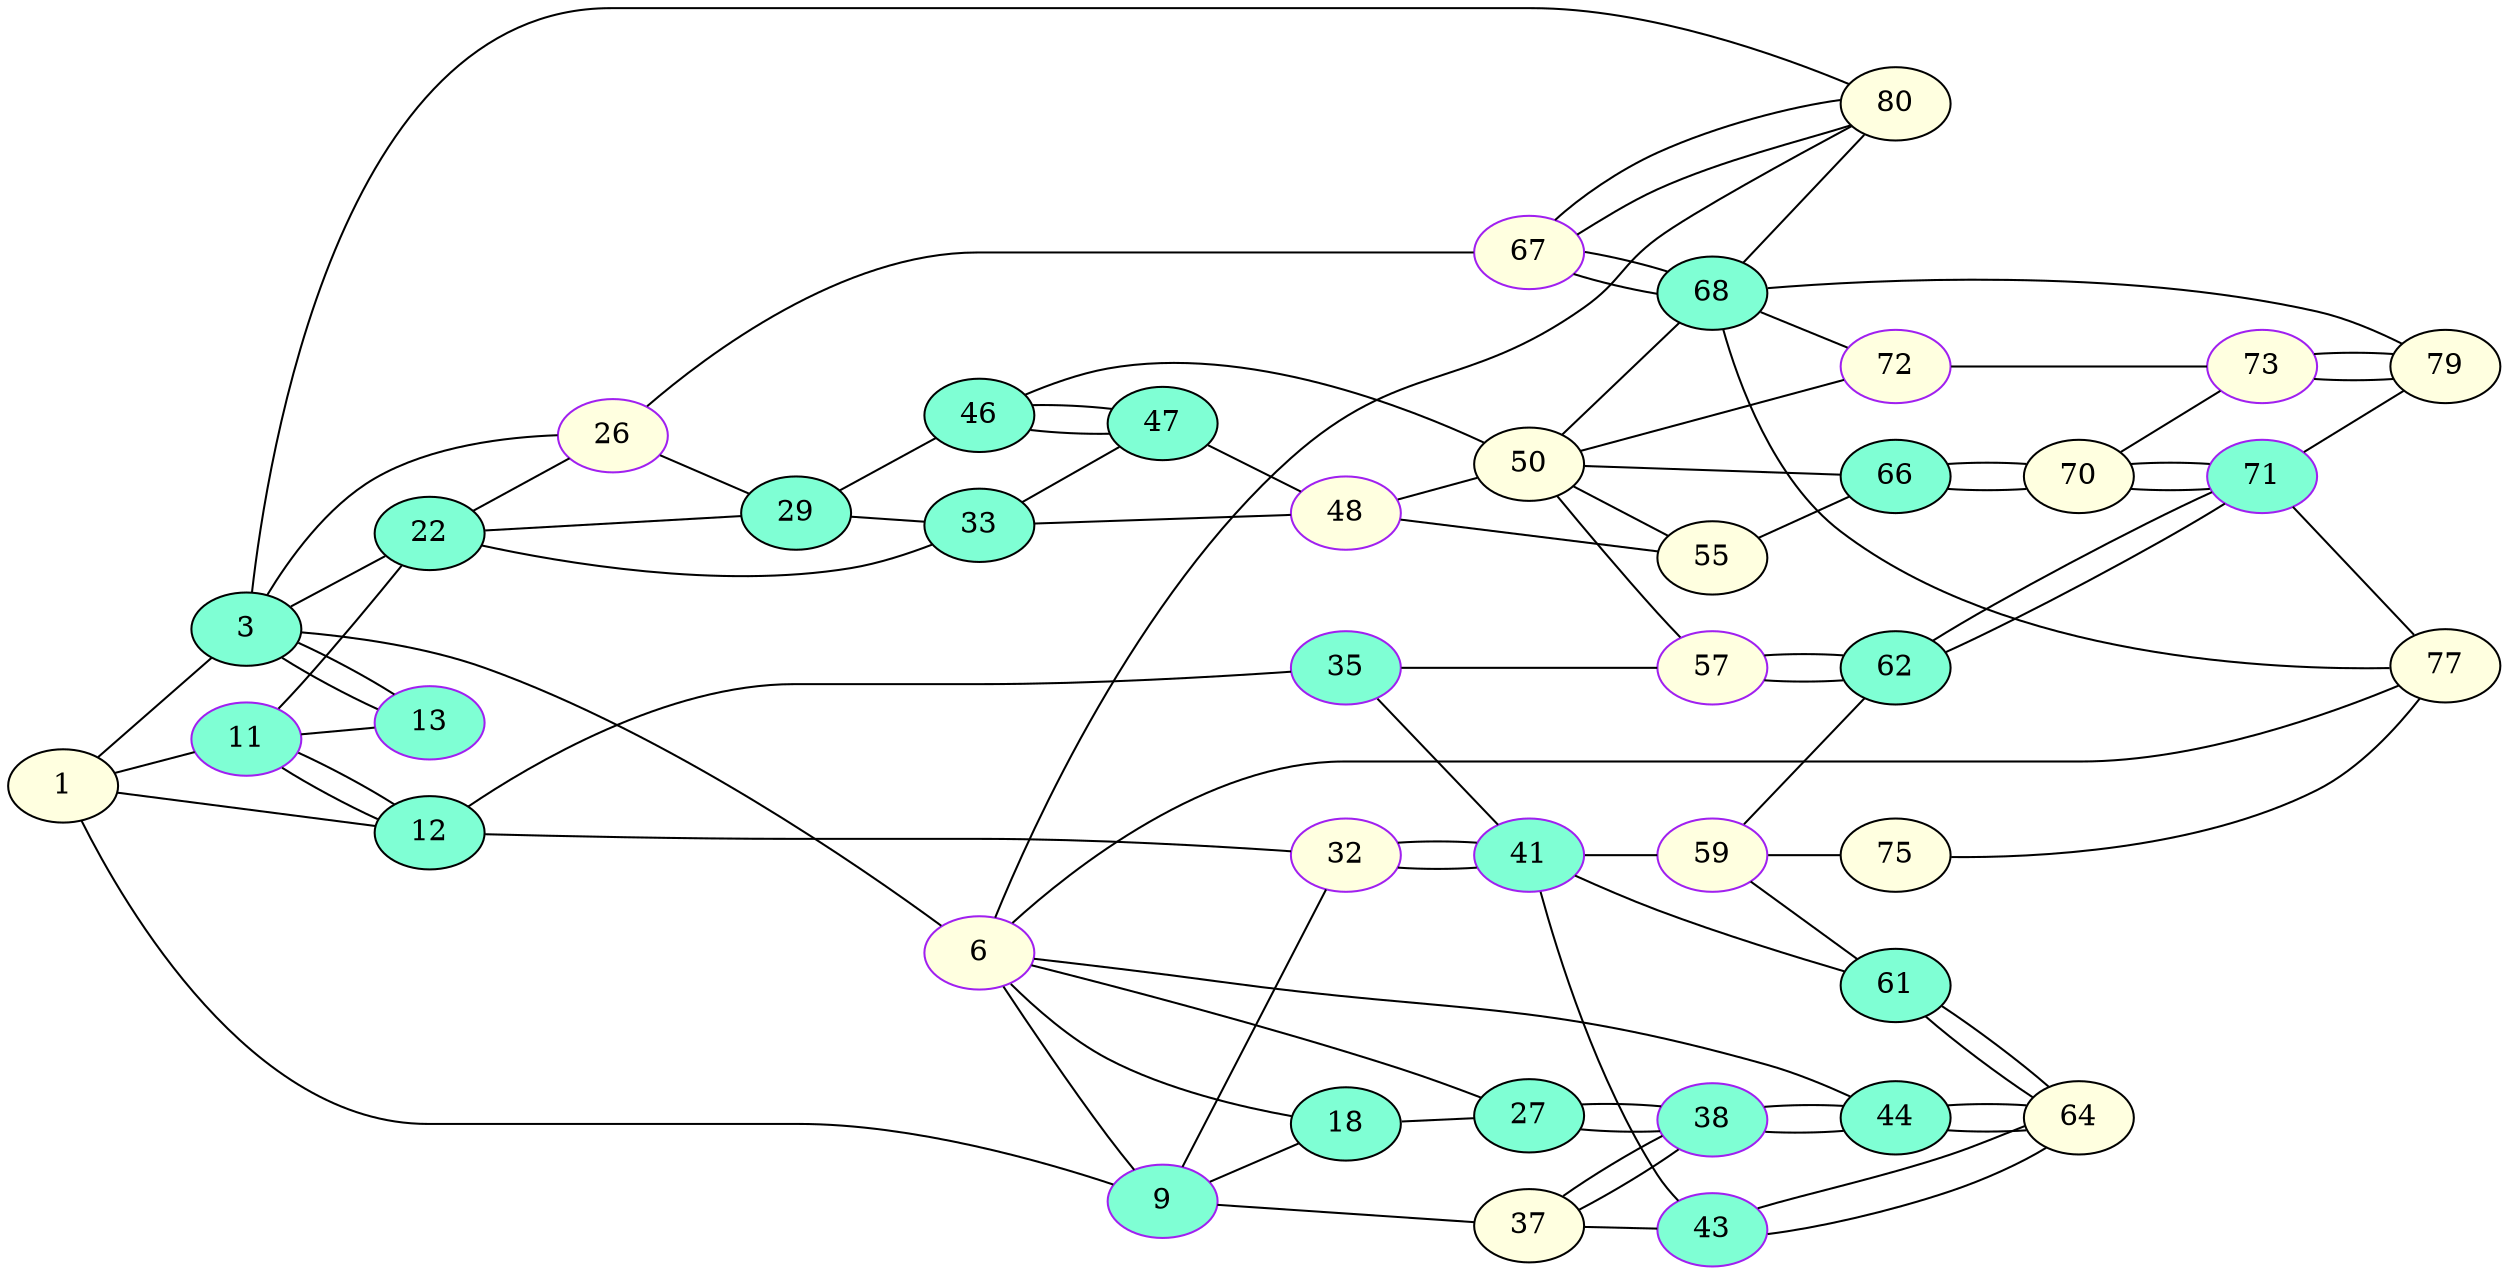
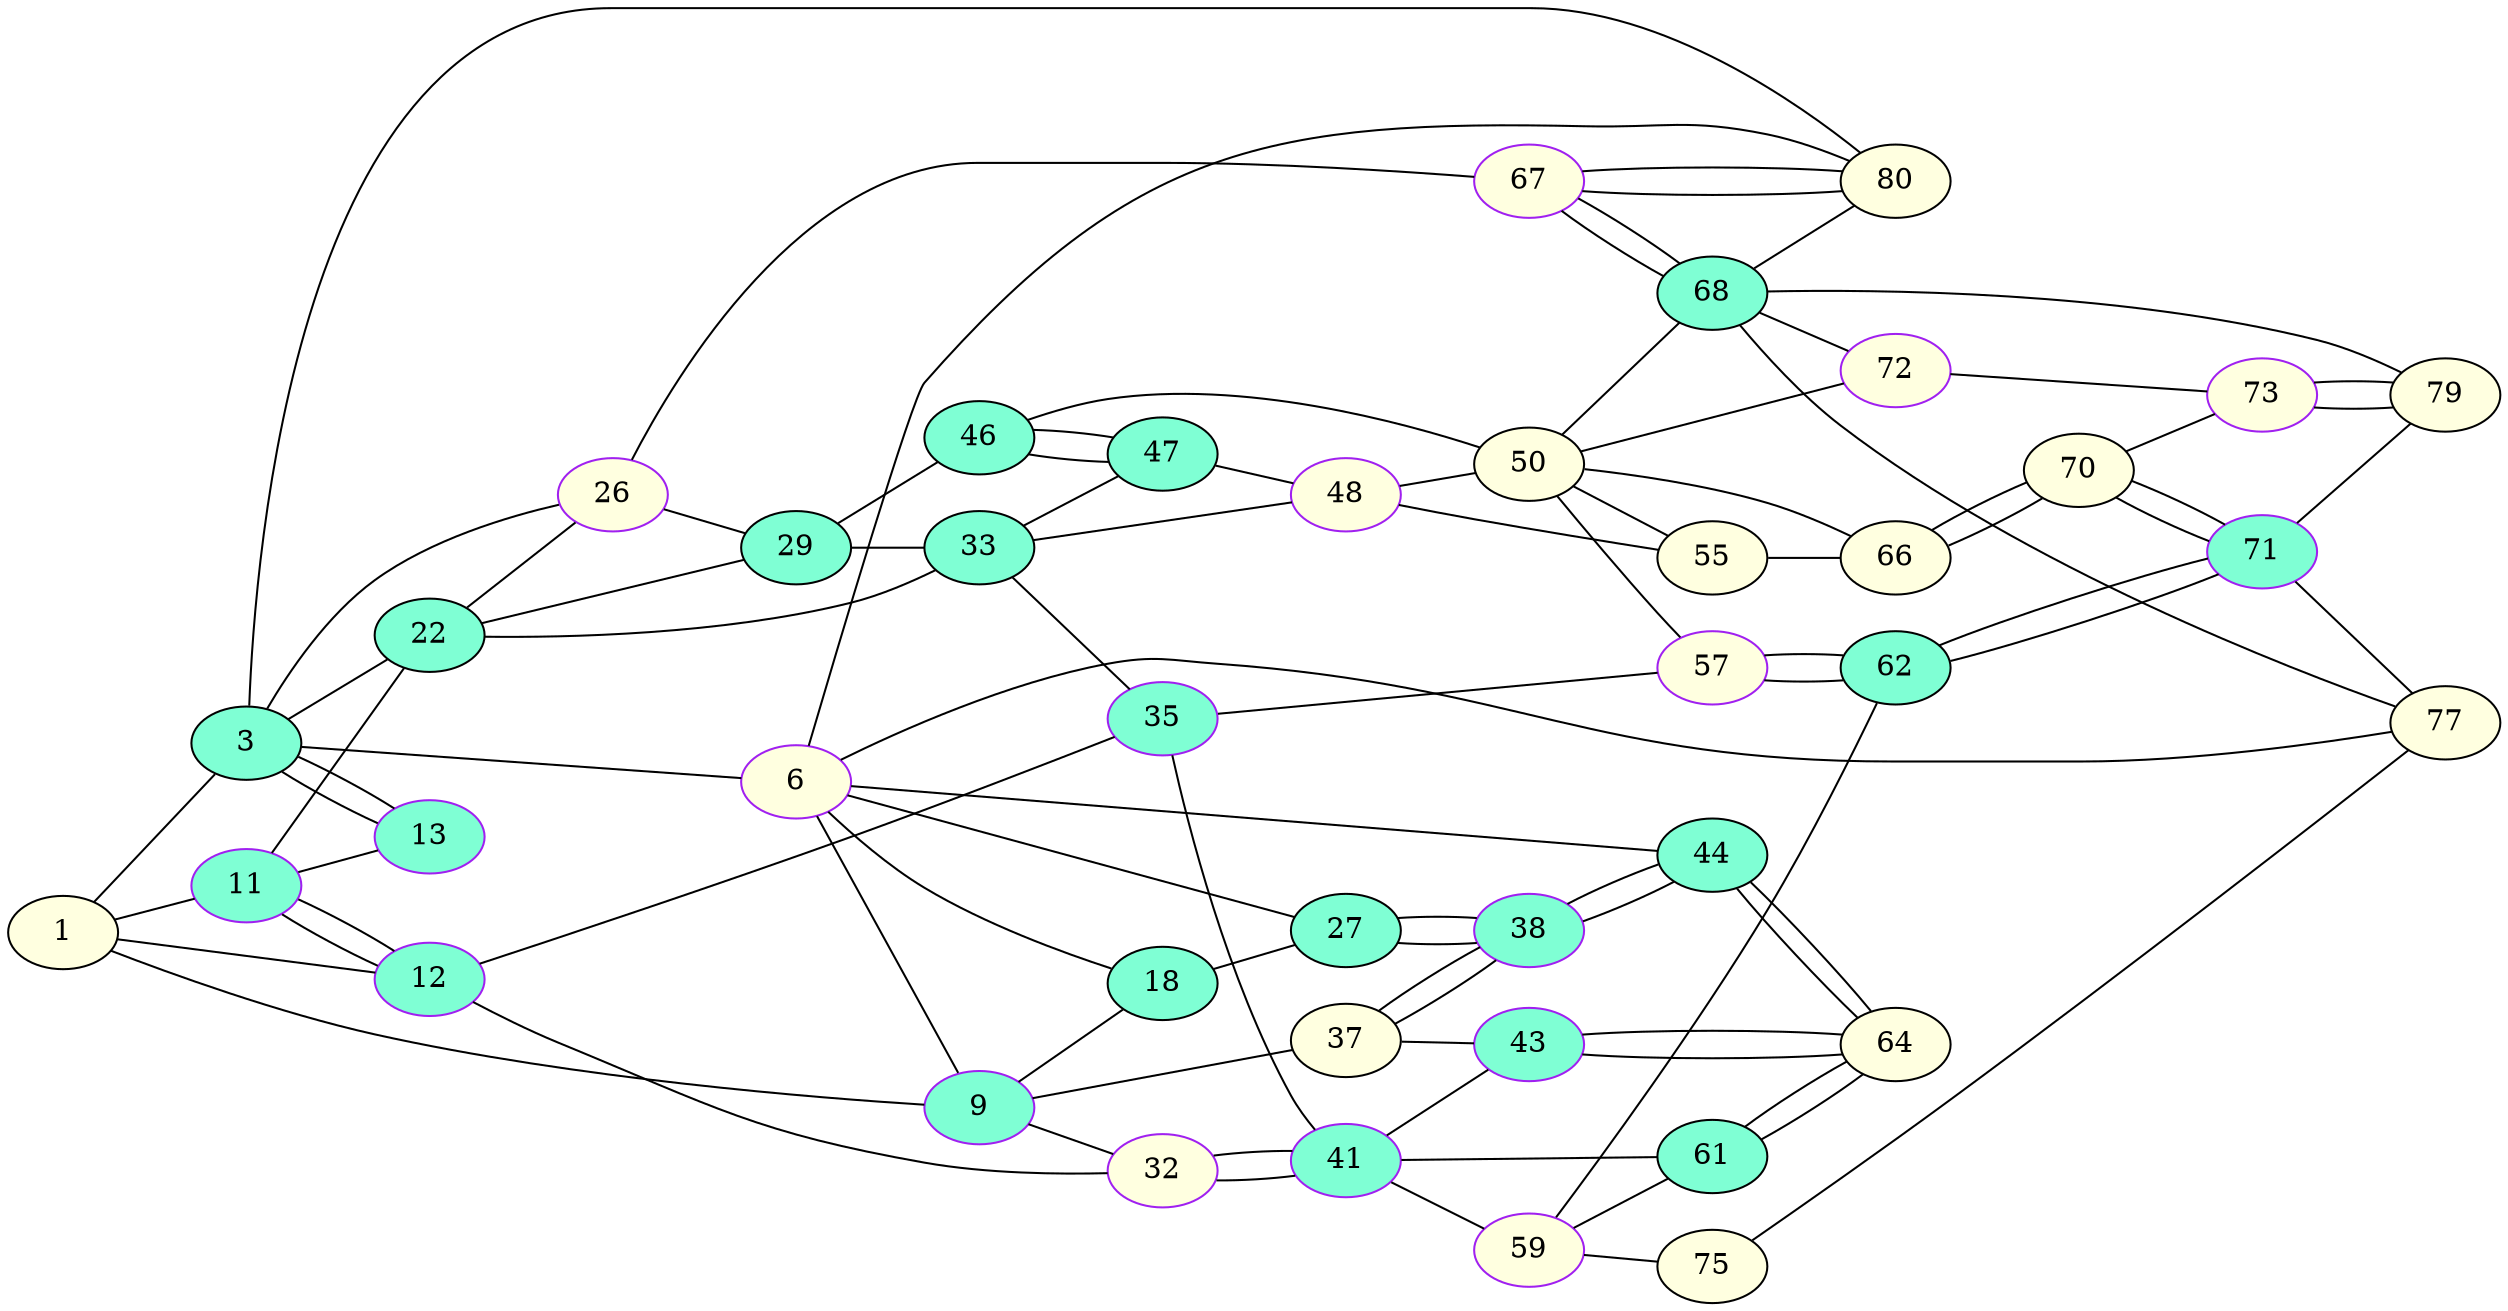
node "66": fillcolor aquamarine -> lightyellow
edge "33" -- "35": added
node "12": color black -> purple
